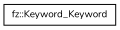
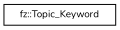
node "fz::Keyword_Keyword": label "fz::Keyword_Keyword" -> "fz::Topic_Keyword"
